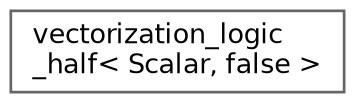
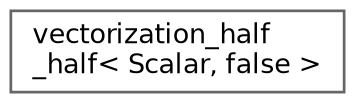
node "vectorization_logic _half< Scalar, false >": label "vectorization_logic _half< Scalar, false >" -> "vectorization_half _half< Scalar, false >"
